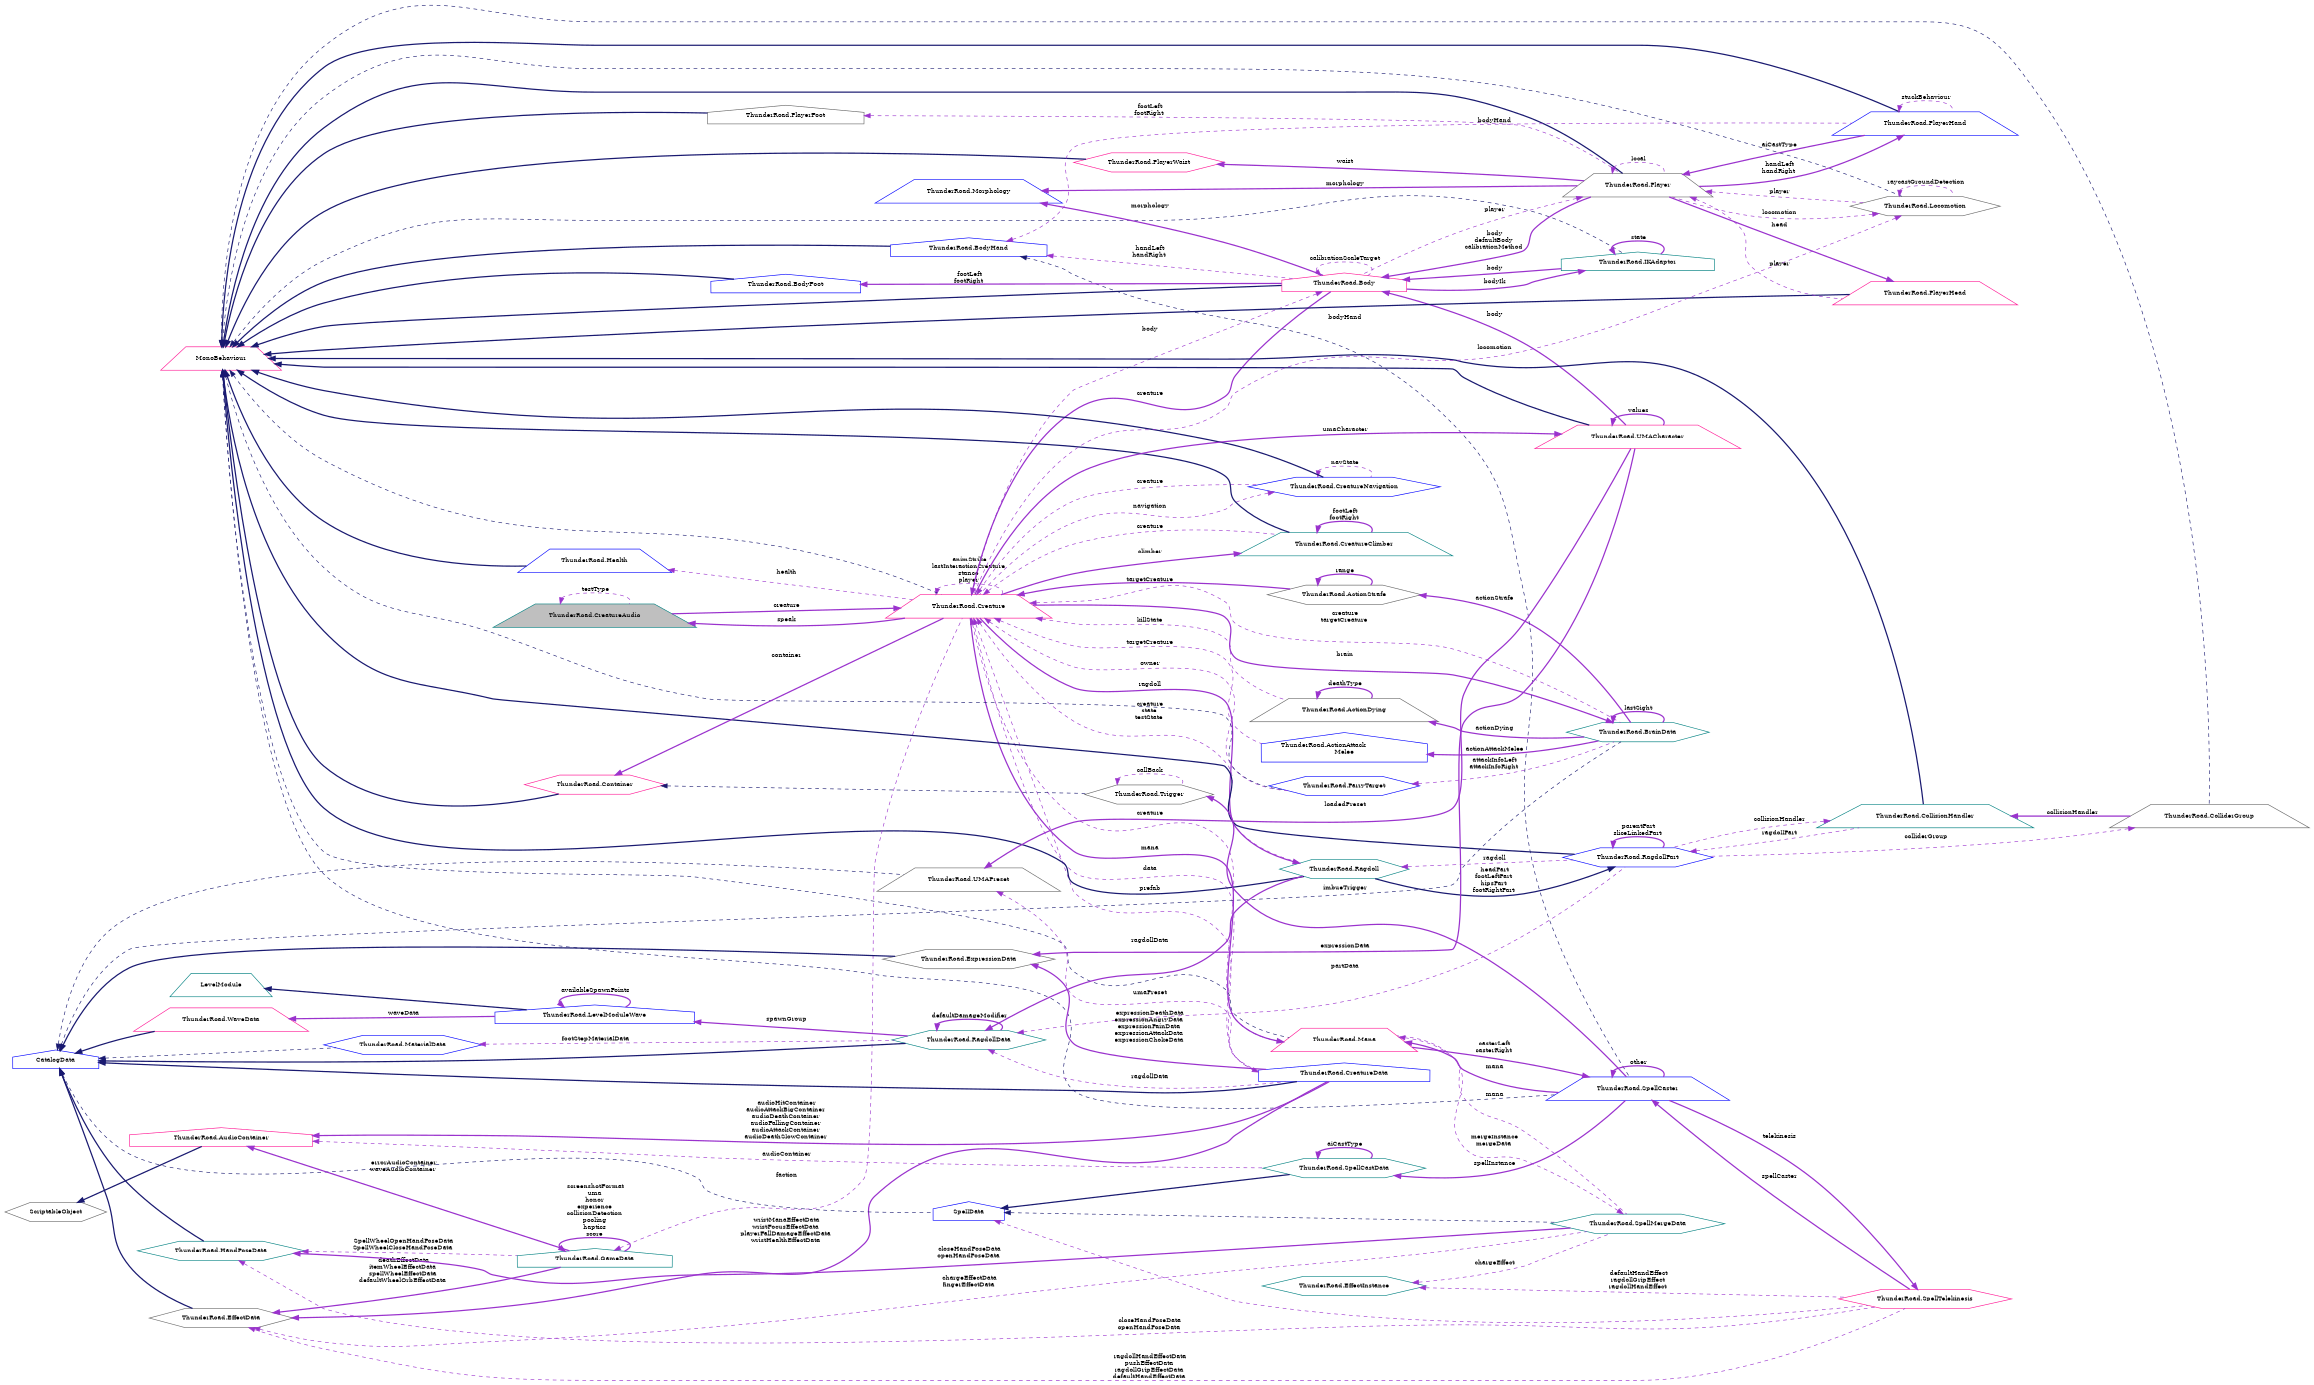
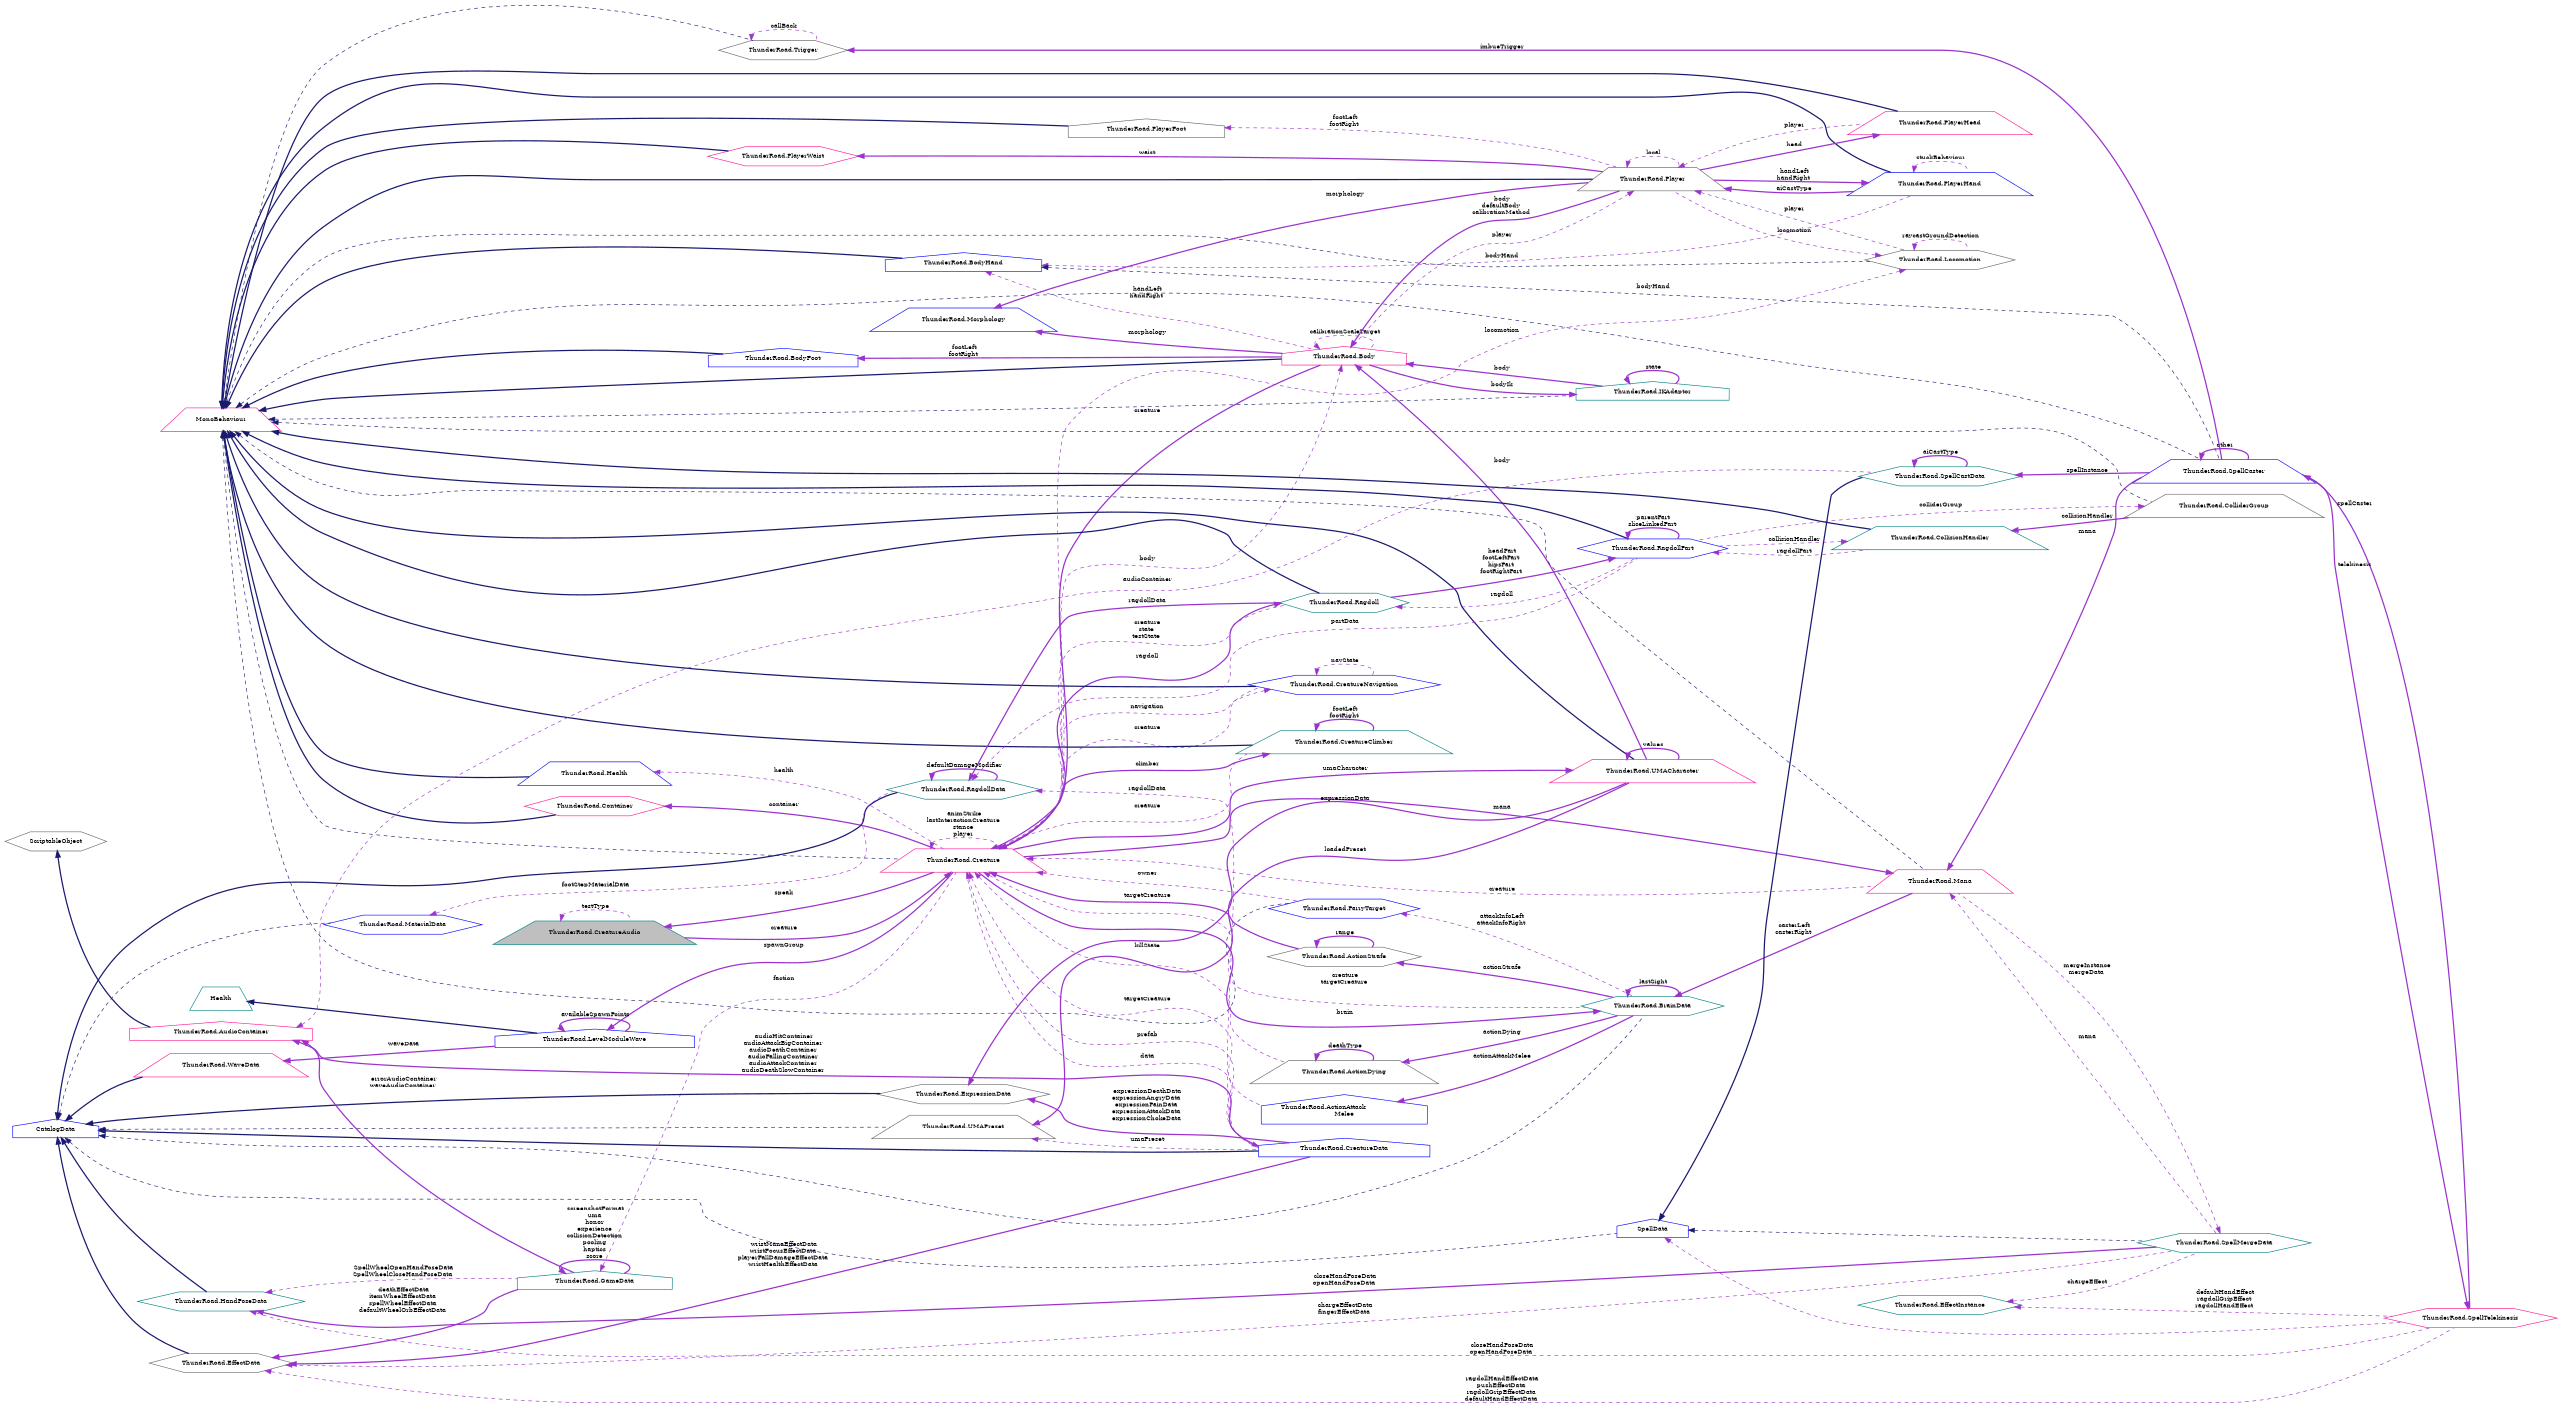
edge "ThunderRoad.Trigger" -> "ThunderRoad.Container": now "ThunderRoad.Trigger" -> "MonoBehaviour"
edge "ThunderRoad.Ragdoll" -> "ThunderRoad.RagdollPart": color midnightblue -> darkorchid3
node "LevelModule": label "LevelModule" -> "Health"
edge "ThunderRoad.RagdollData" -> "ThunderRoad.LevelModuleWave": now "ThunderRoad.Creature" -> "ThunderRoad.LevelModuleWave"
edge "ThunderRoad.Mana" -> "ThunderRoad.SpellCaster": now "ThunderRoad.Mana" -> "ThunderRoad.BrainData"
